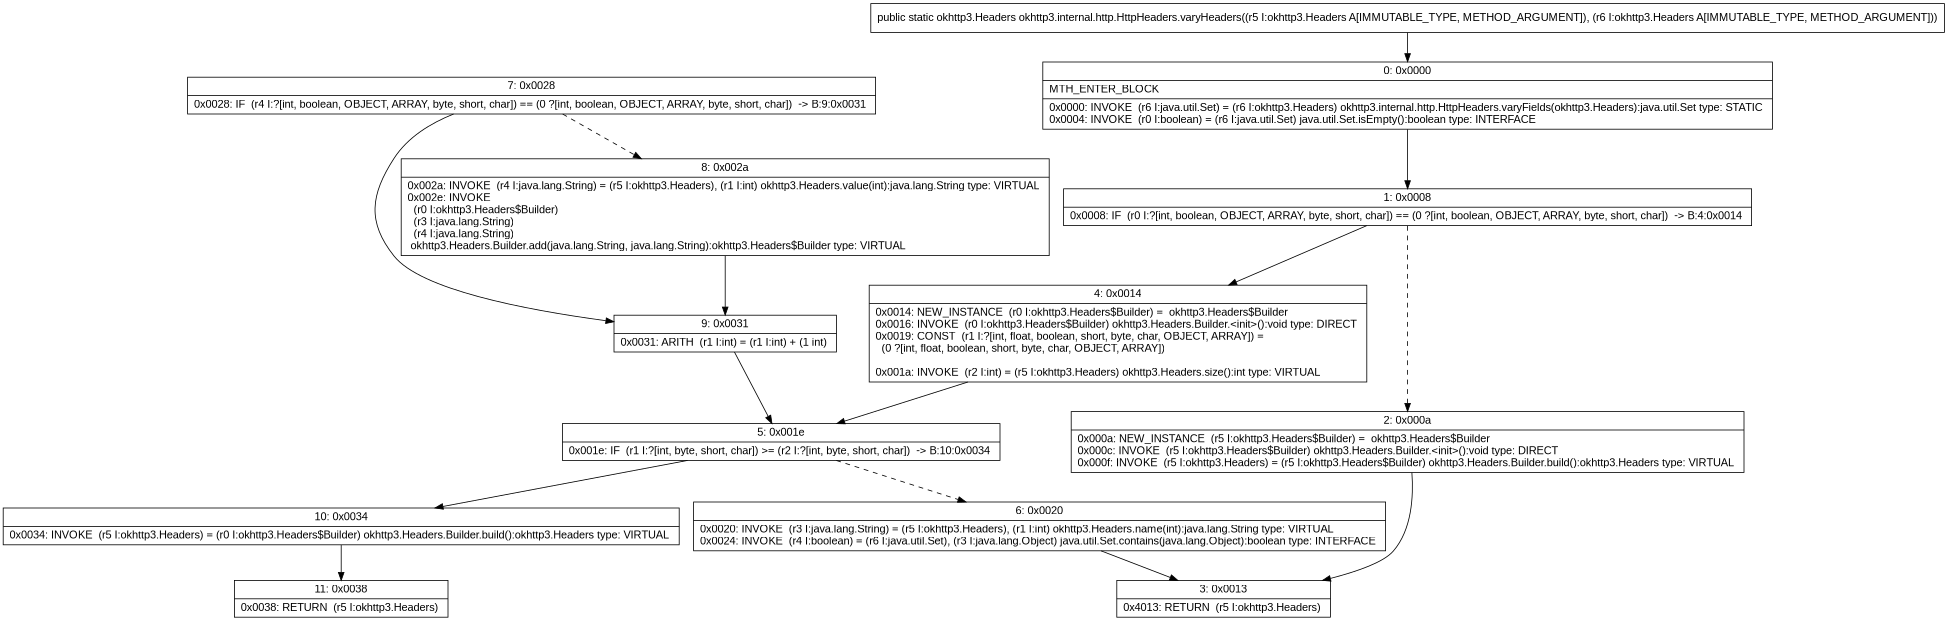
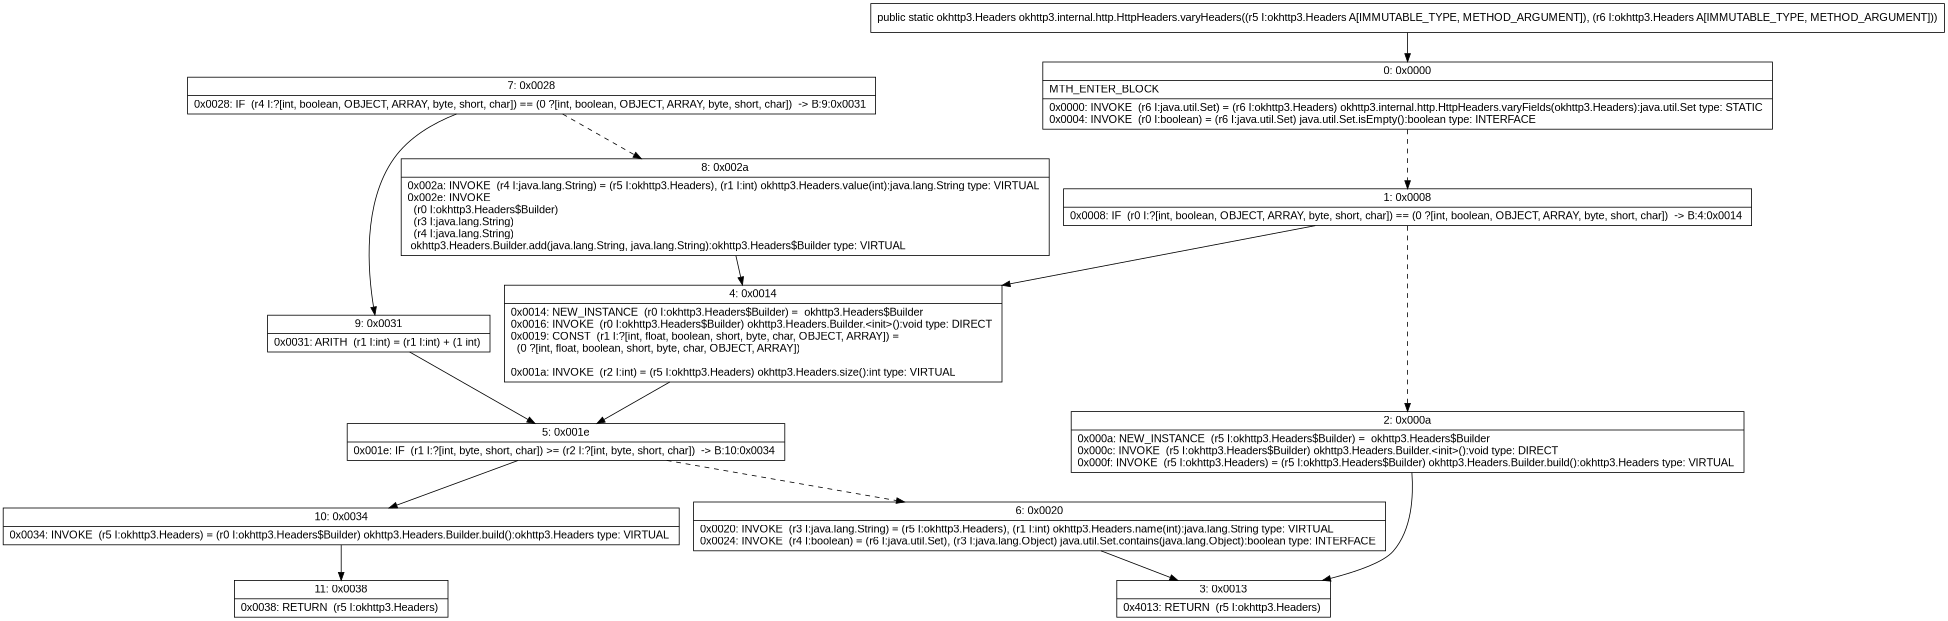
edge "0: 0x0000" -> "1: 0x0008": style solid -> dashed
edge "8: 0x002a" -> "9: 0x0031": now "8: 0x002a" -> "4: 0x0014"
